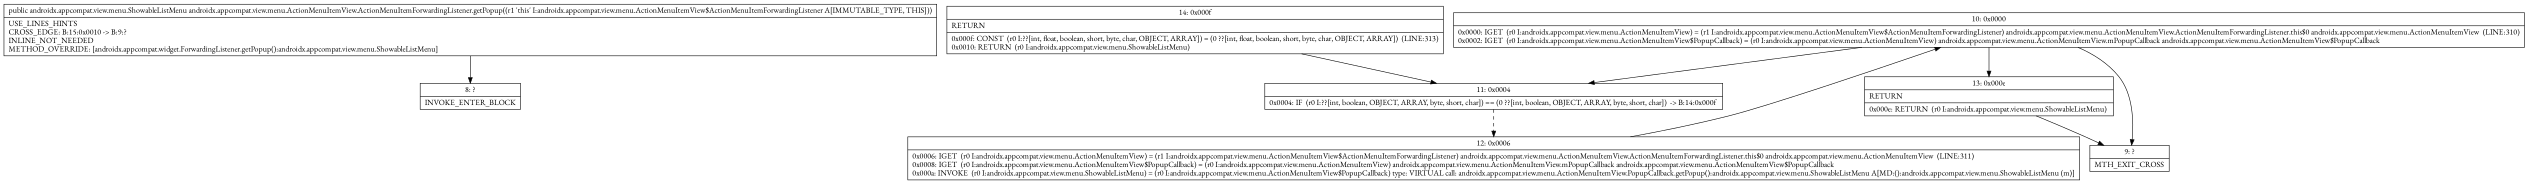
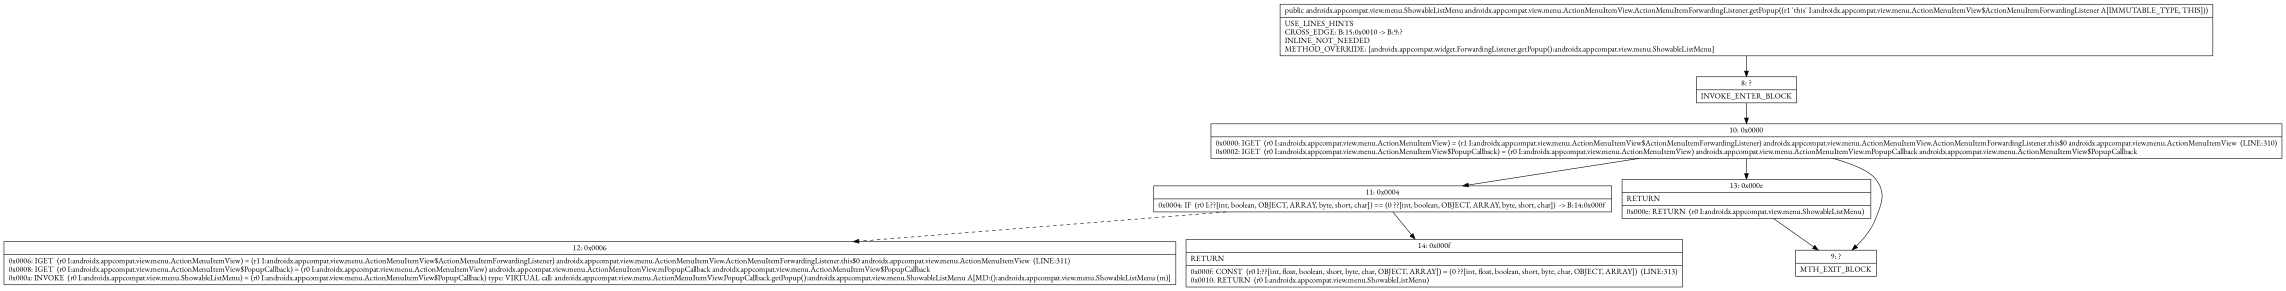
edge "14: 0x000f" -> "11: 0x0004": reversed
edge "12: 0x0006" -> "10: 0x0000": now "8: ?" -> "10: 0x0000"
node "9: ?": text "MTH_EXIT_CROSS" -> "MTH_EXIT_BLOCK"
